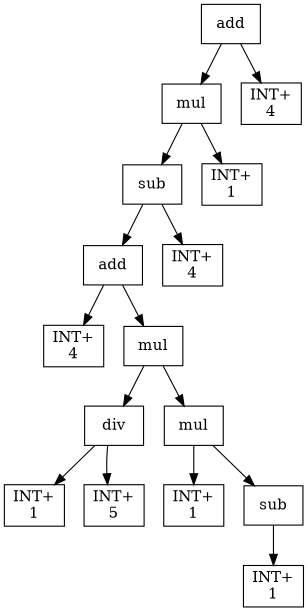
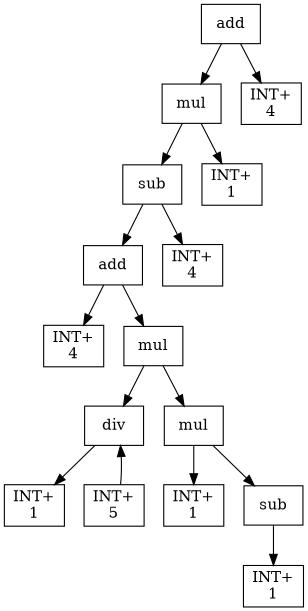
edge "div" -> "INT+ 5": reversed
